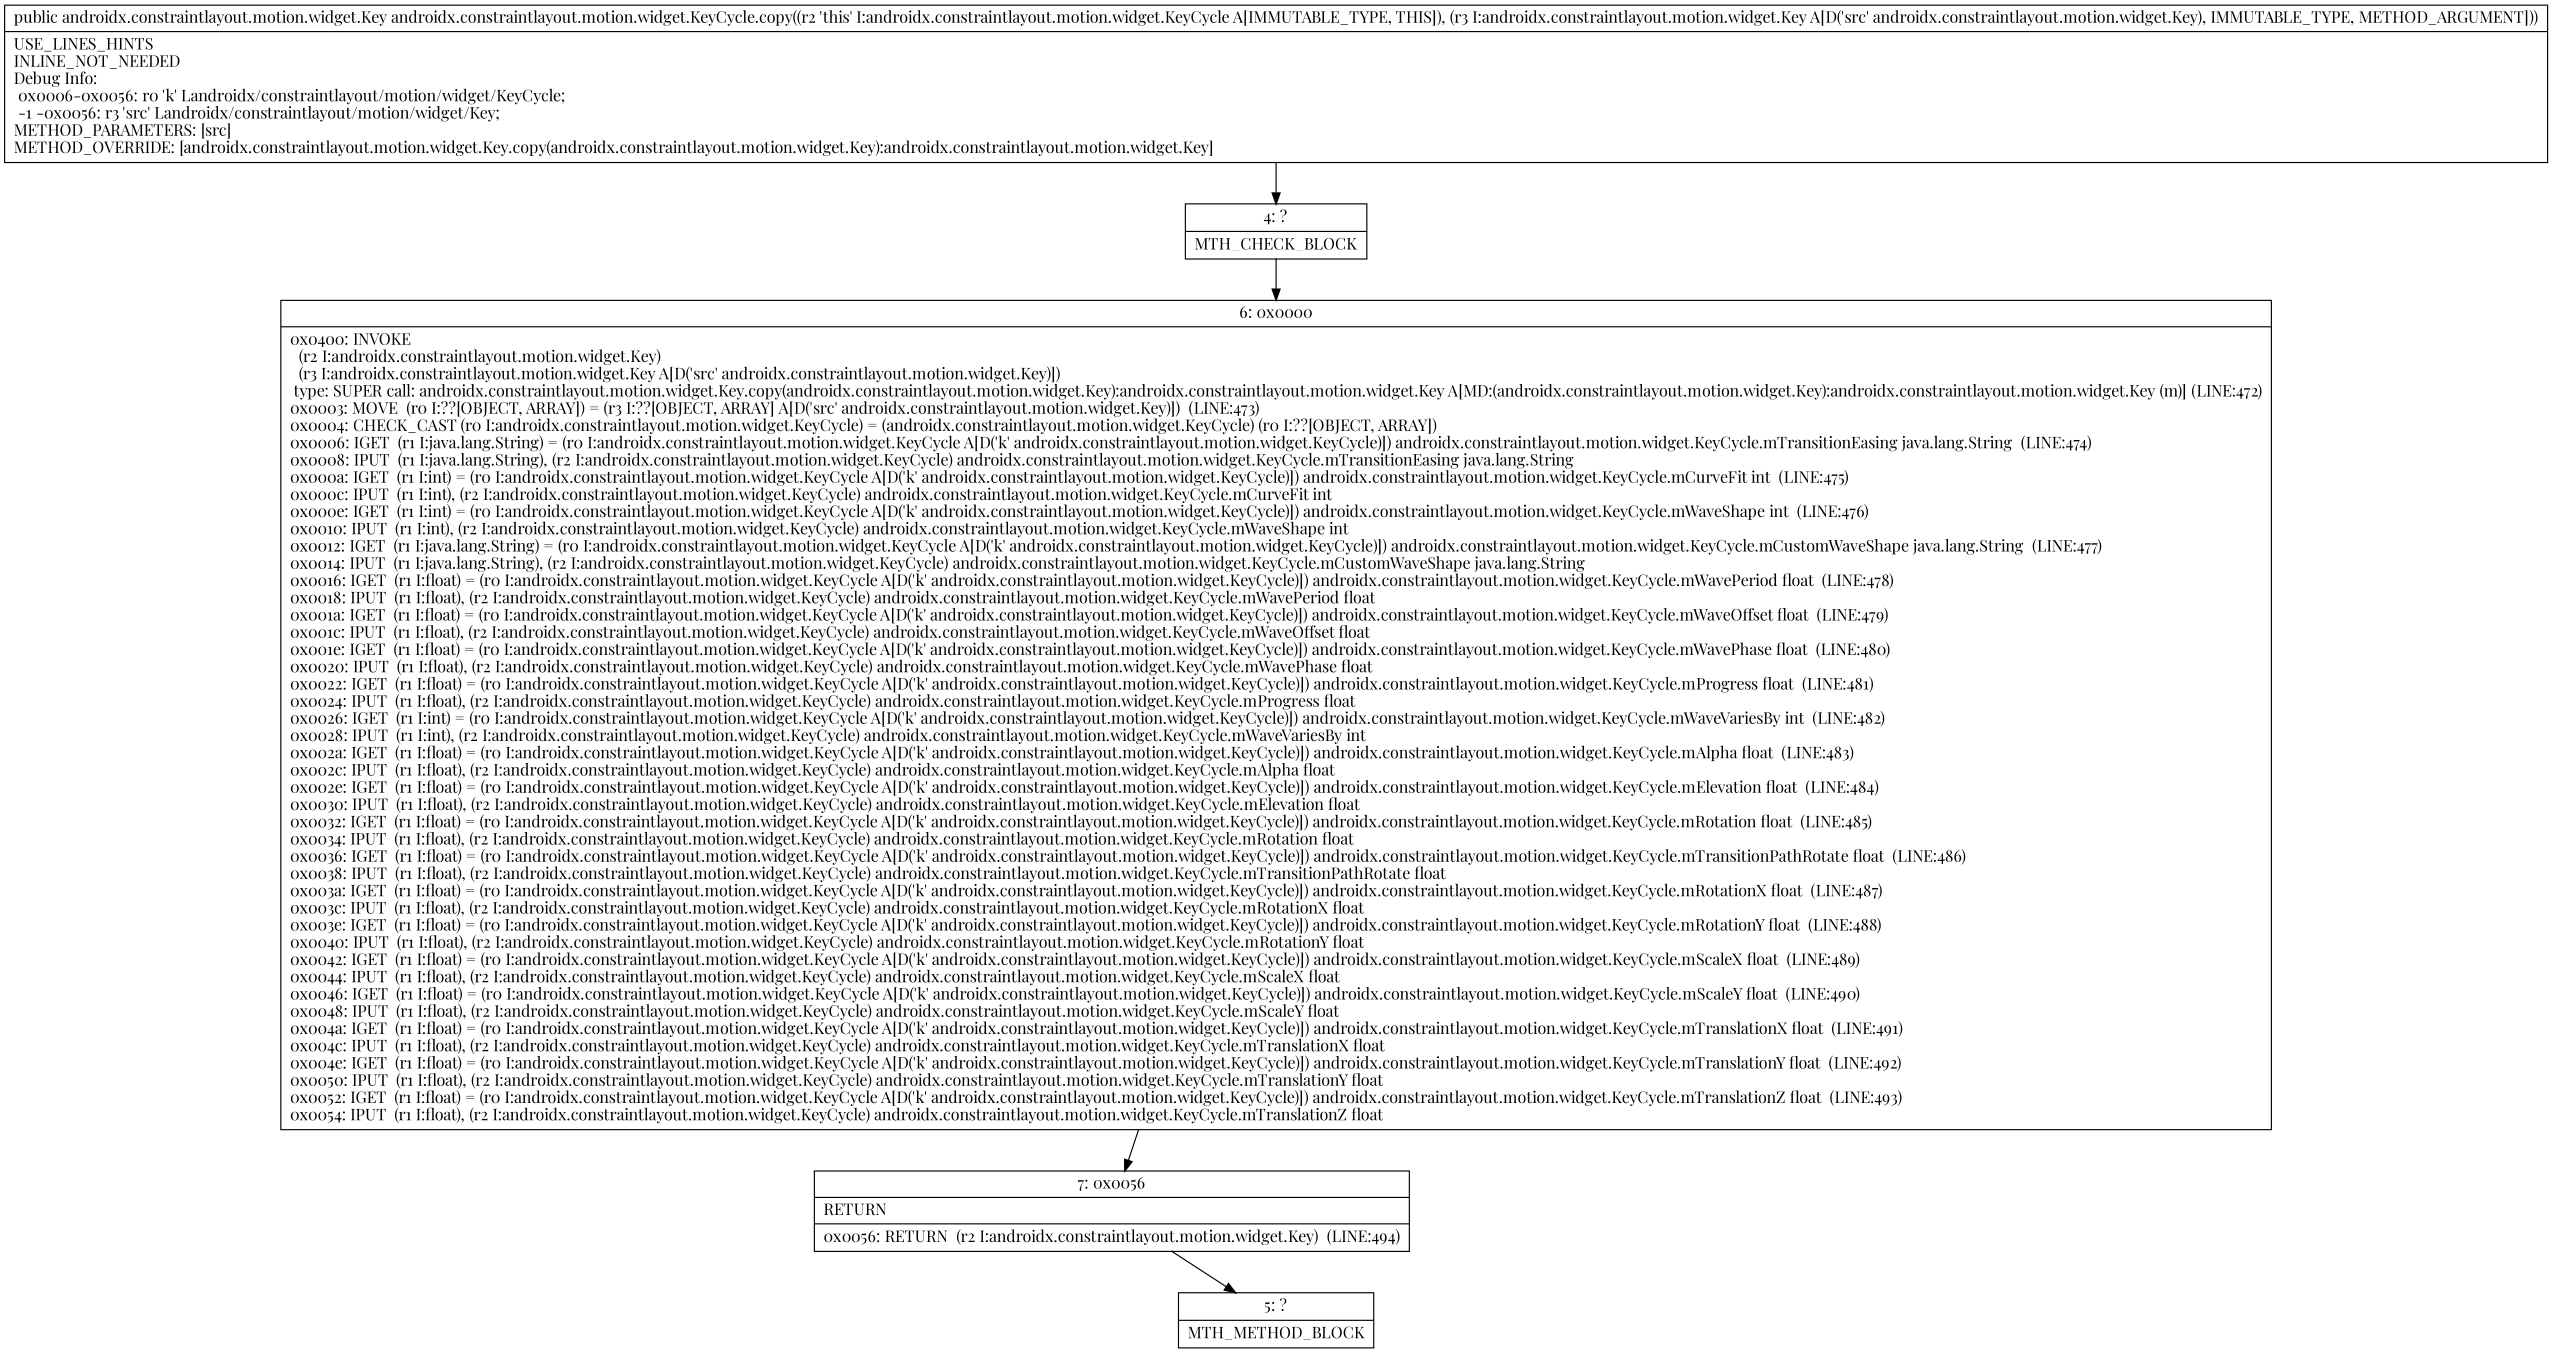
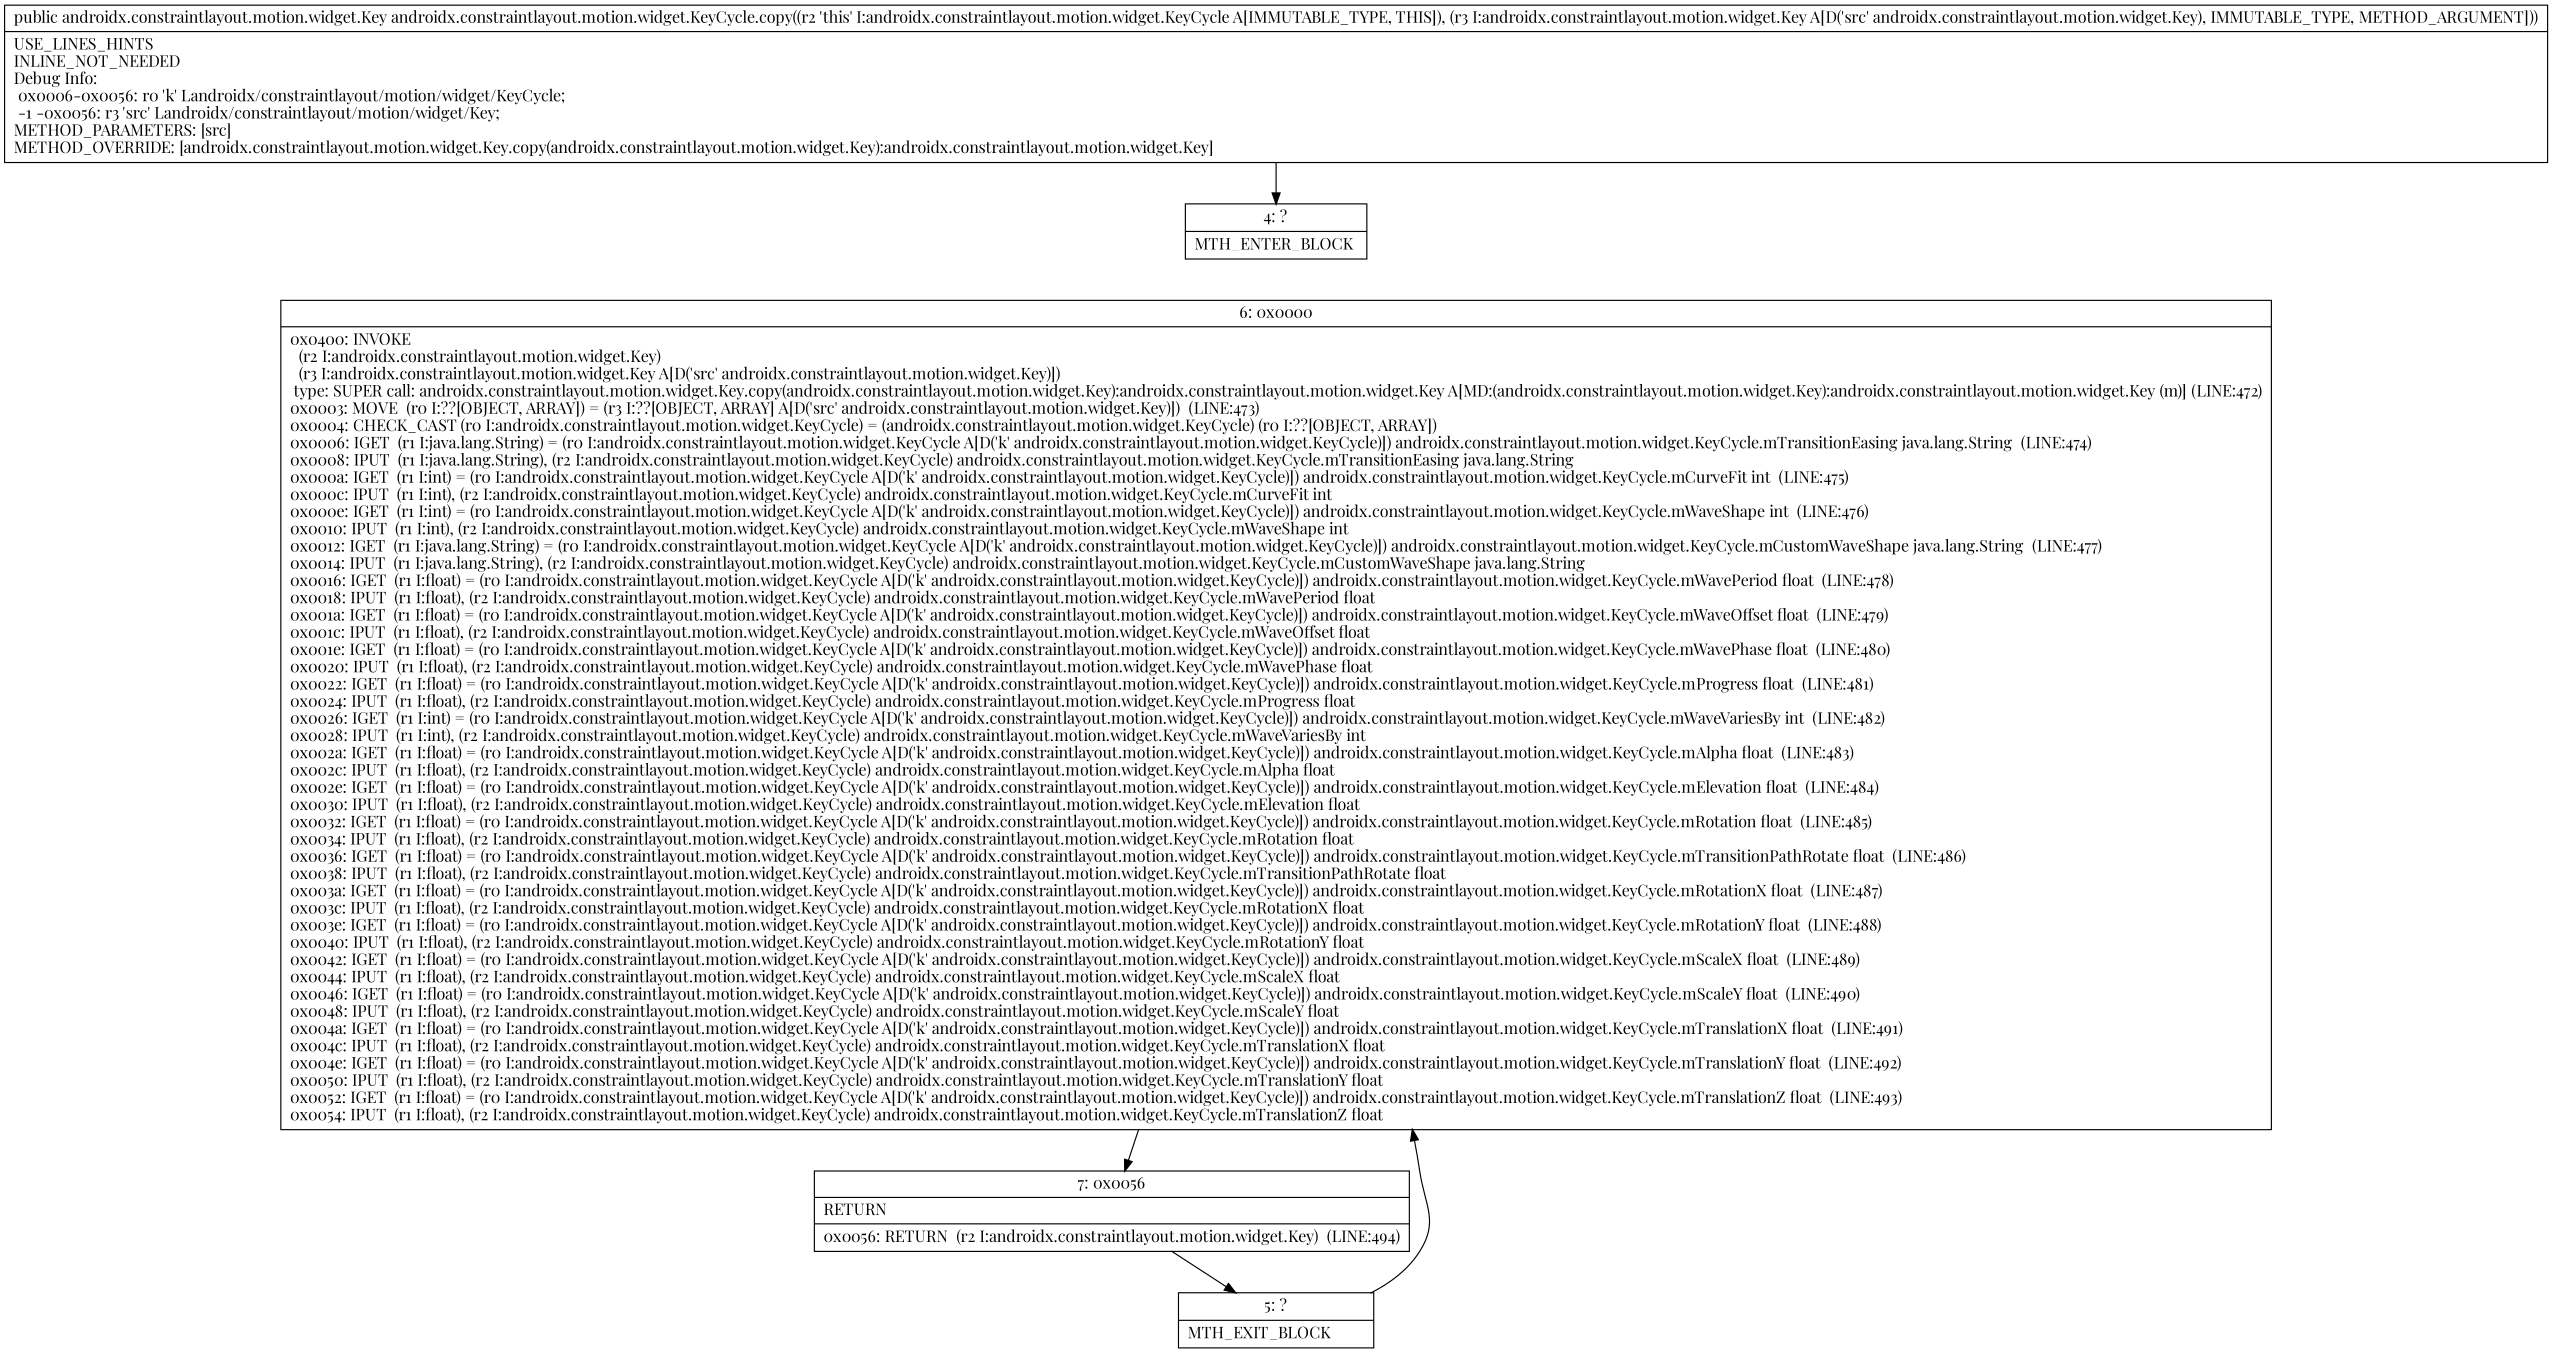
node "4: ?": text "MTH_CHECK_BLOCK" -> "MTH_ENTER_BLOCK"
edge "4: ?" -> "6: 0x0000": now "5: ?" -> "6: 0x0000"
node "5: ?": text "MTH_METHOD_BLOCK" -> "MTH_EXIT_BLOCK"
